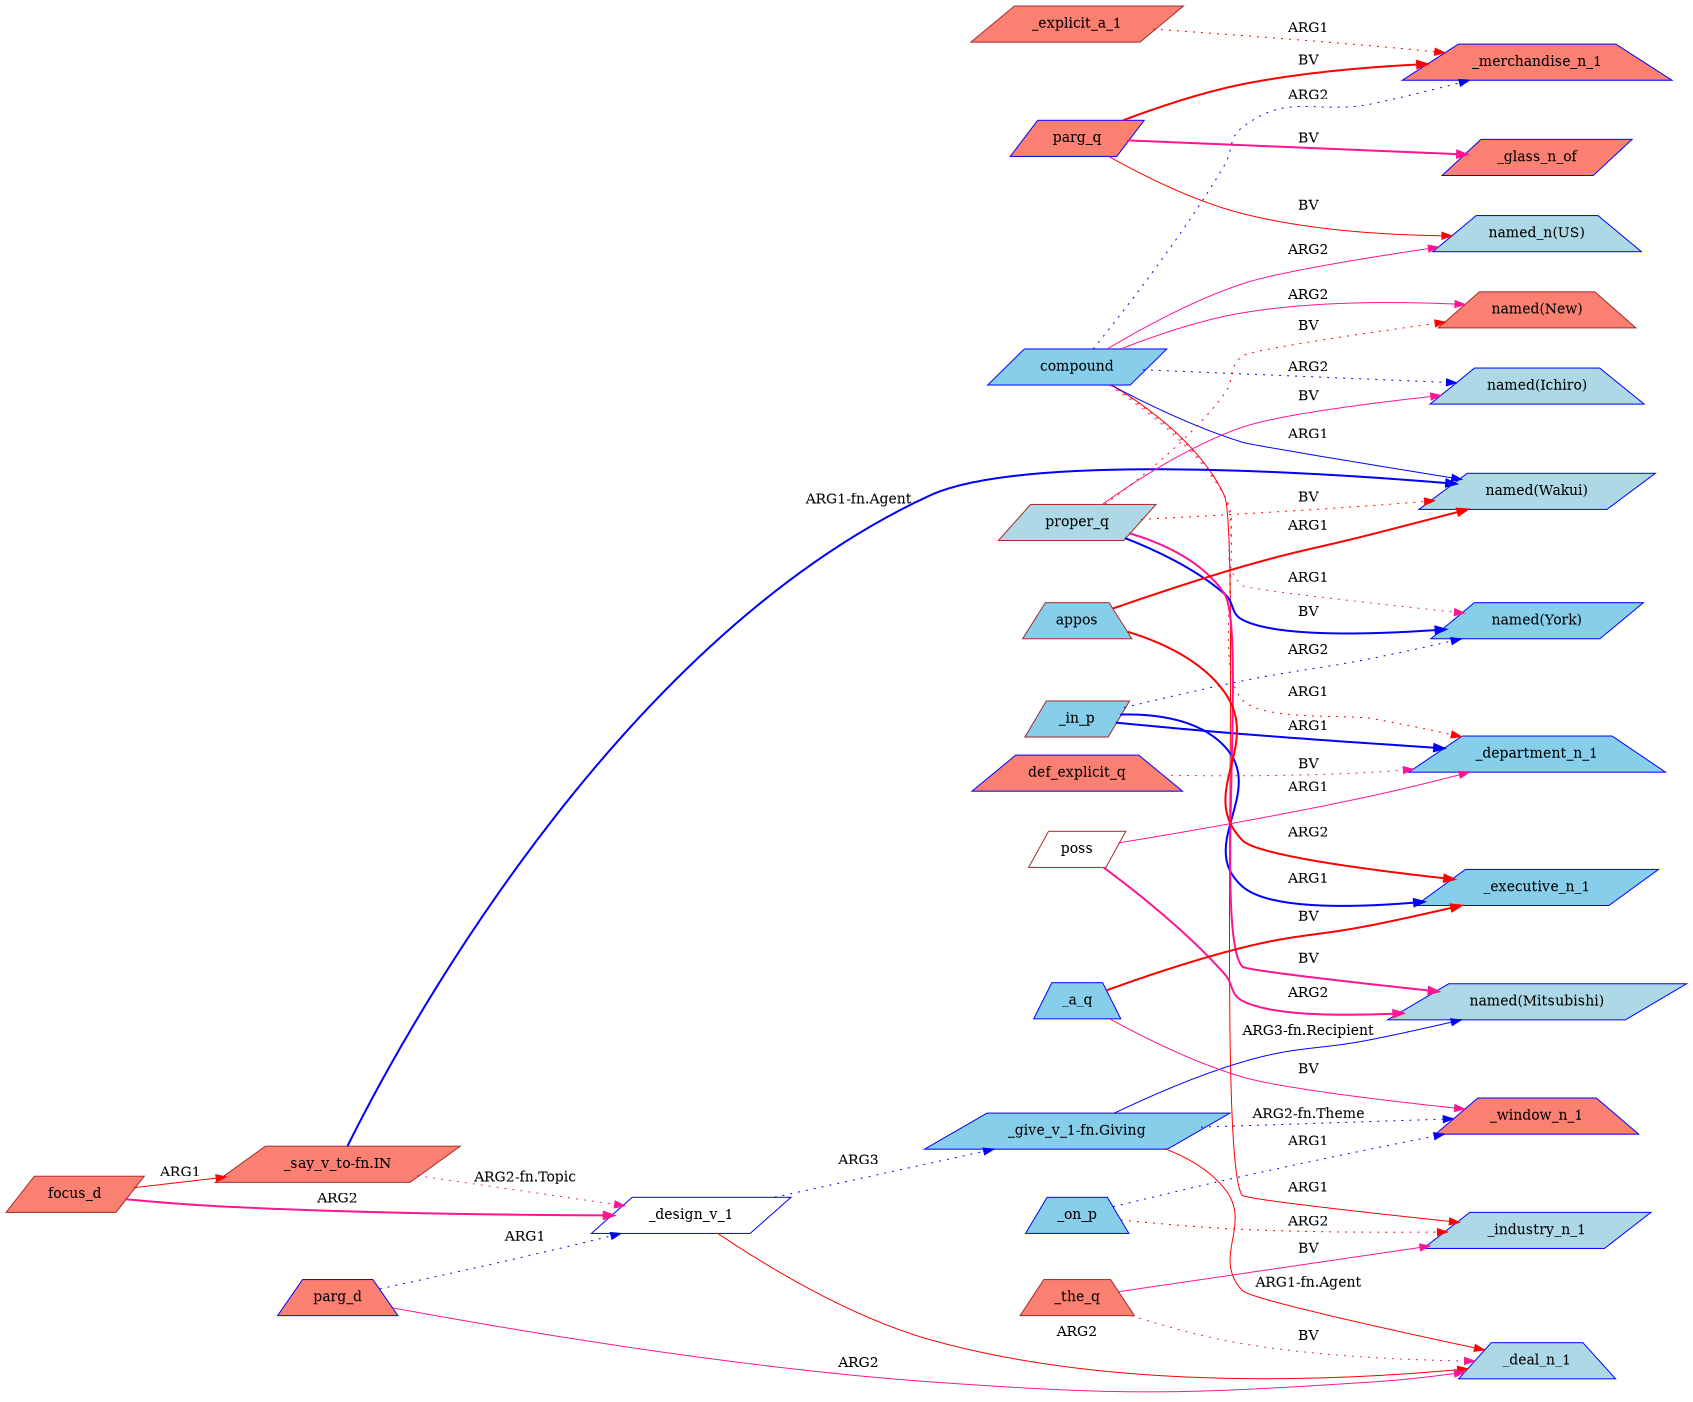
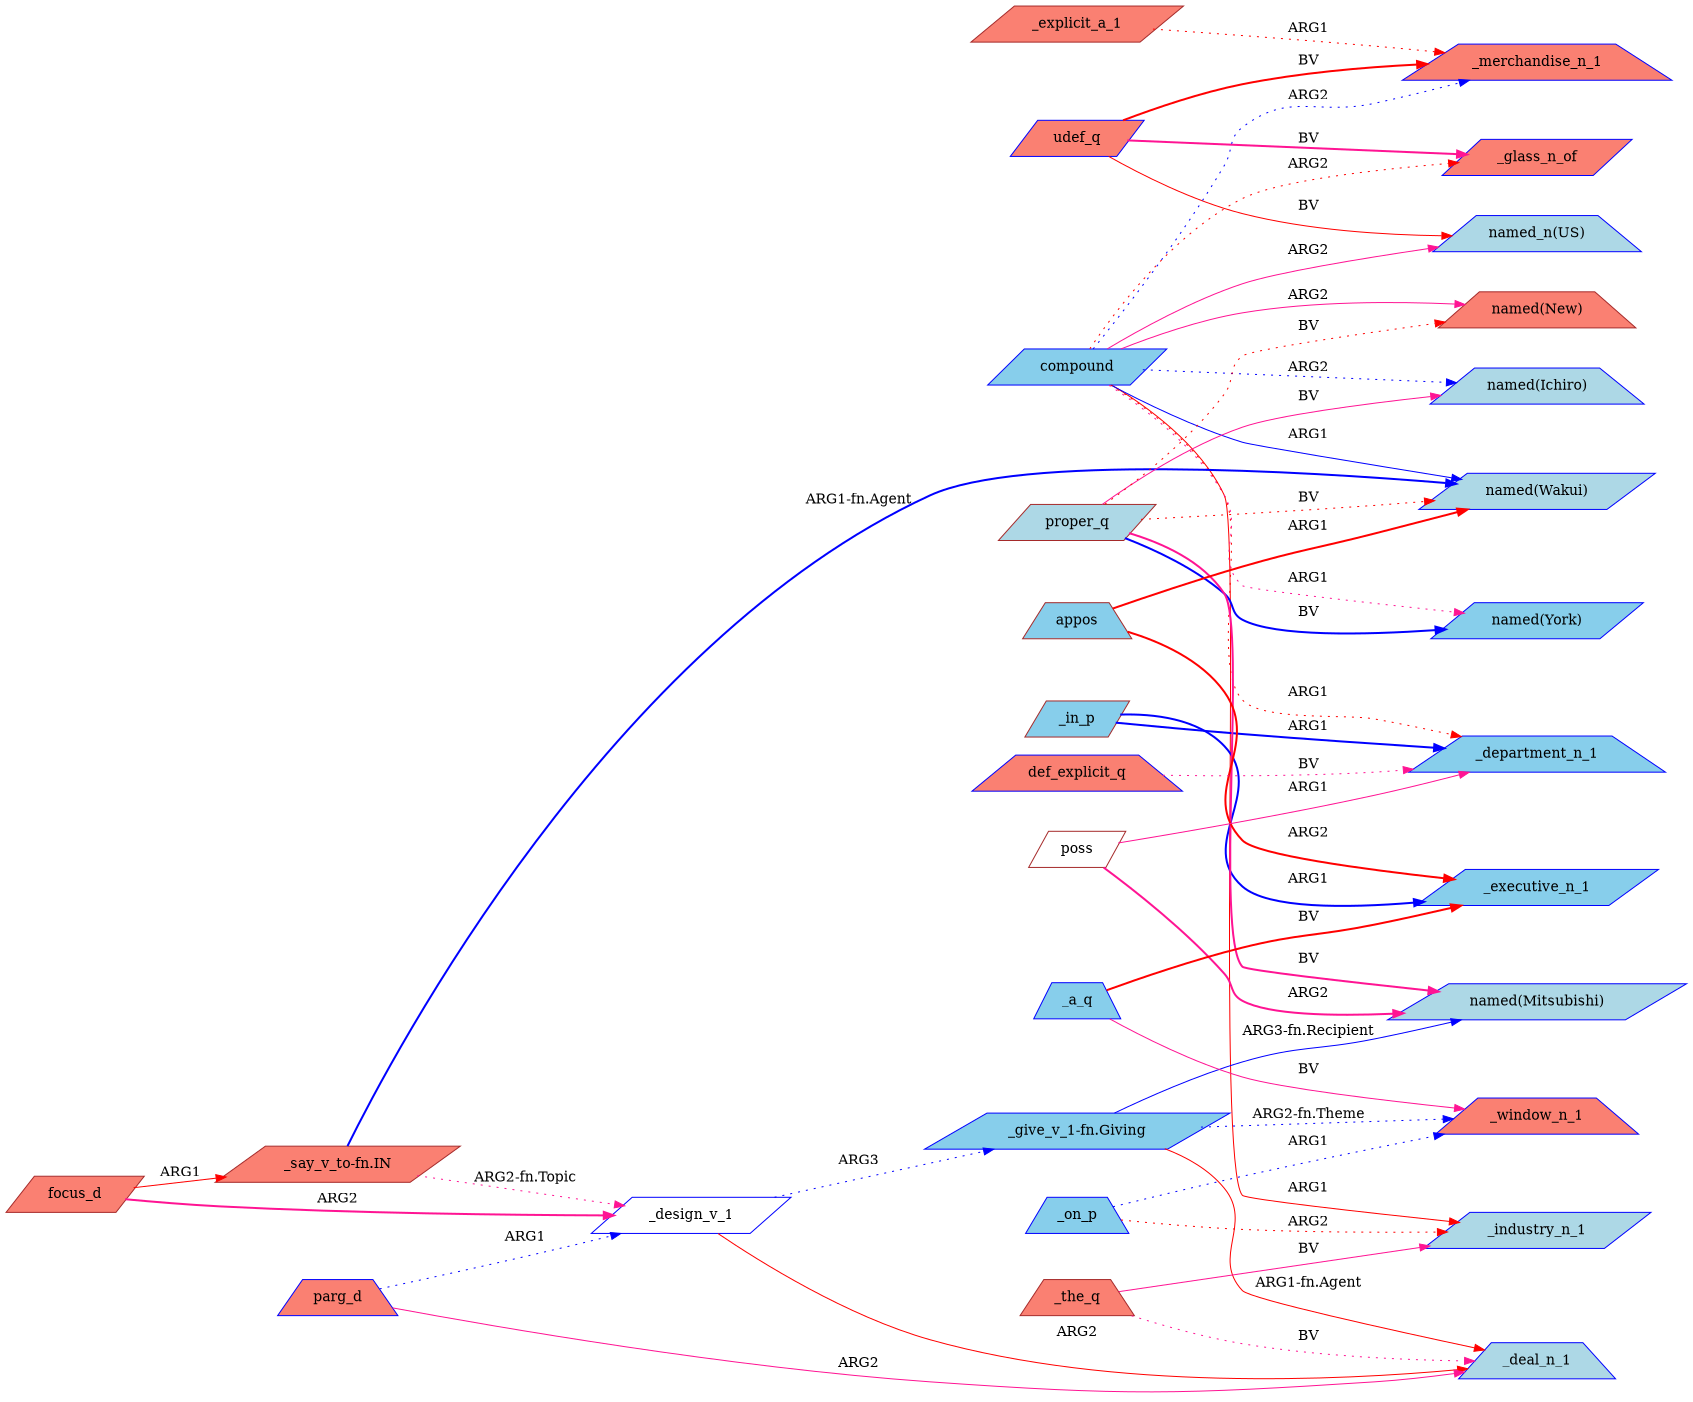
node "parg_q": label "parg_q" -> "udef_q"
edge "compound" -> "_glass_n_of": added, label "ARG2"
edge "_in_p" -> "named(York)": removed, label "ARG2"
